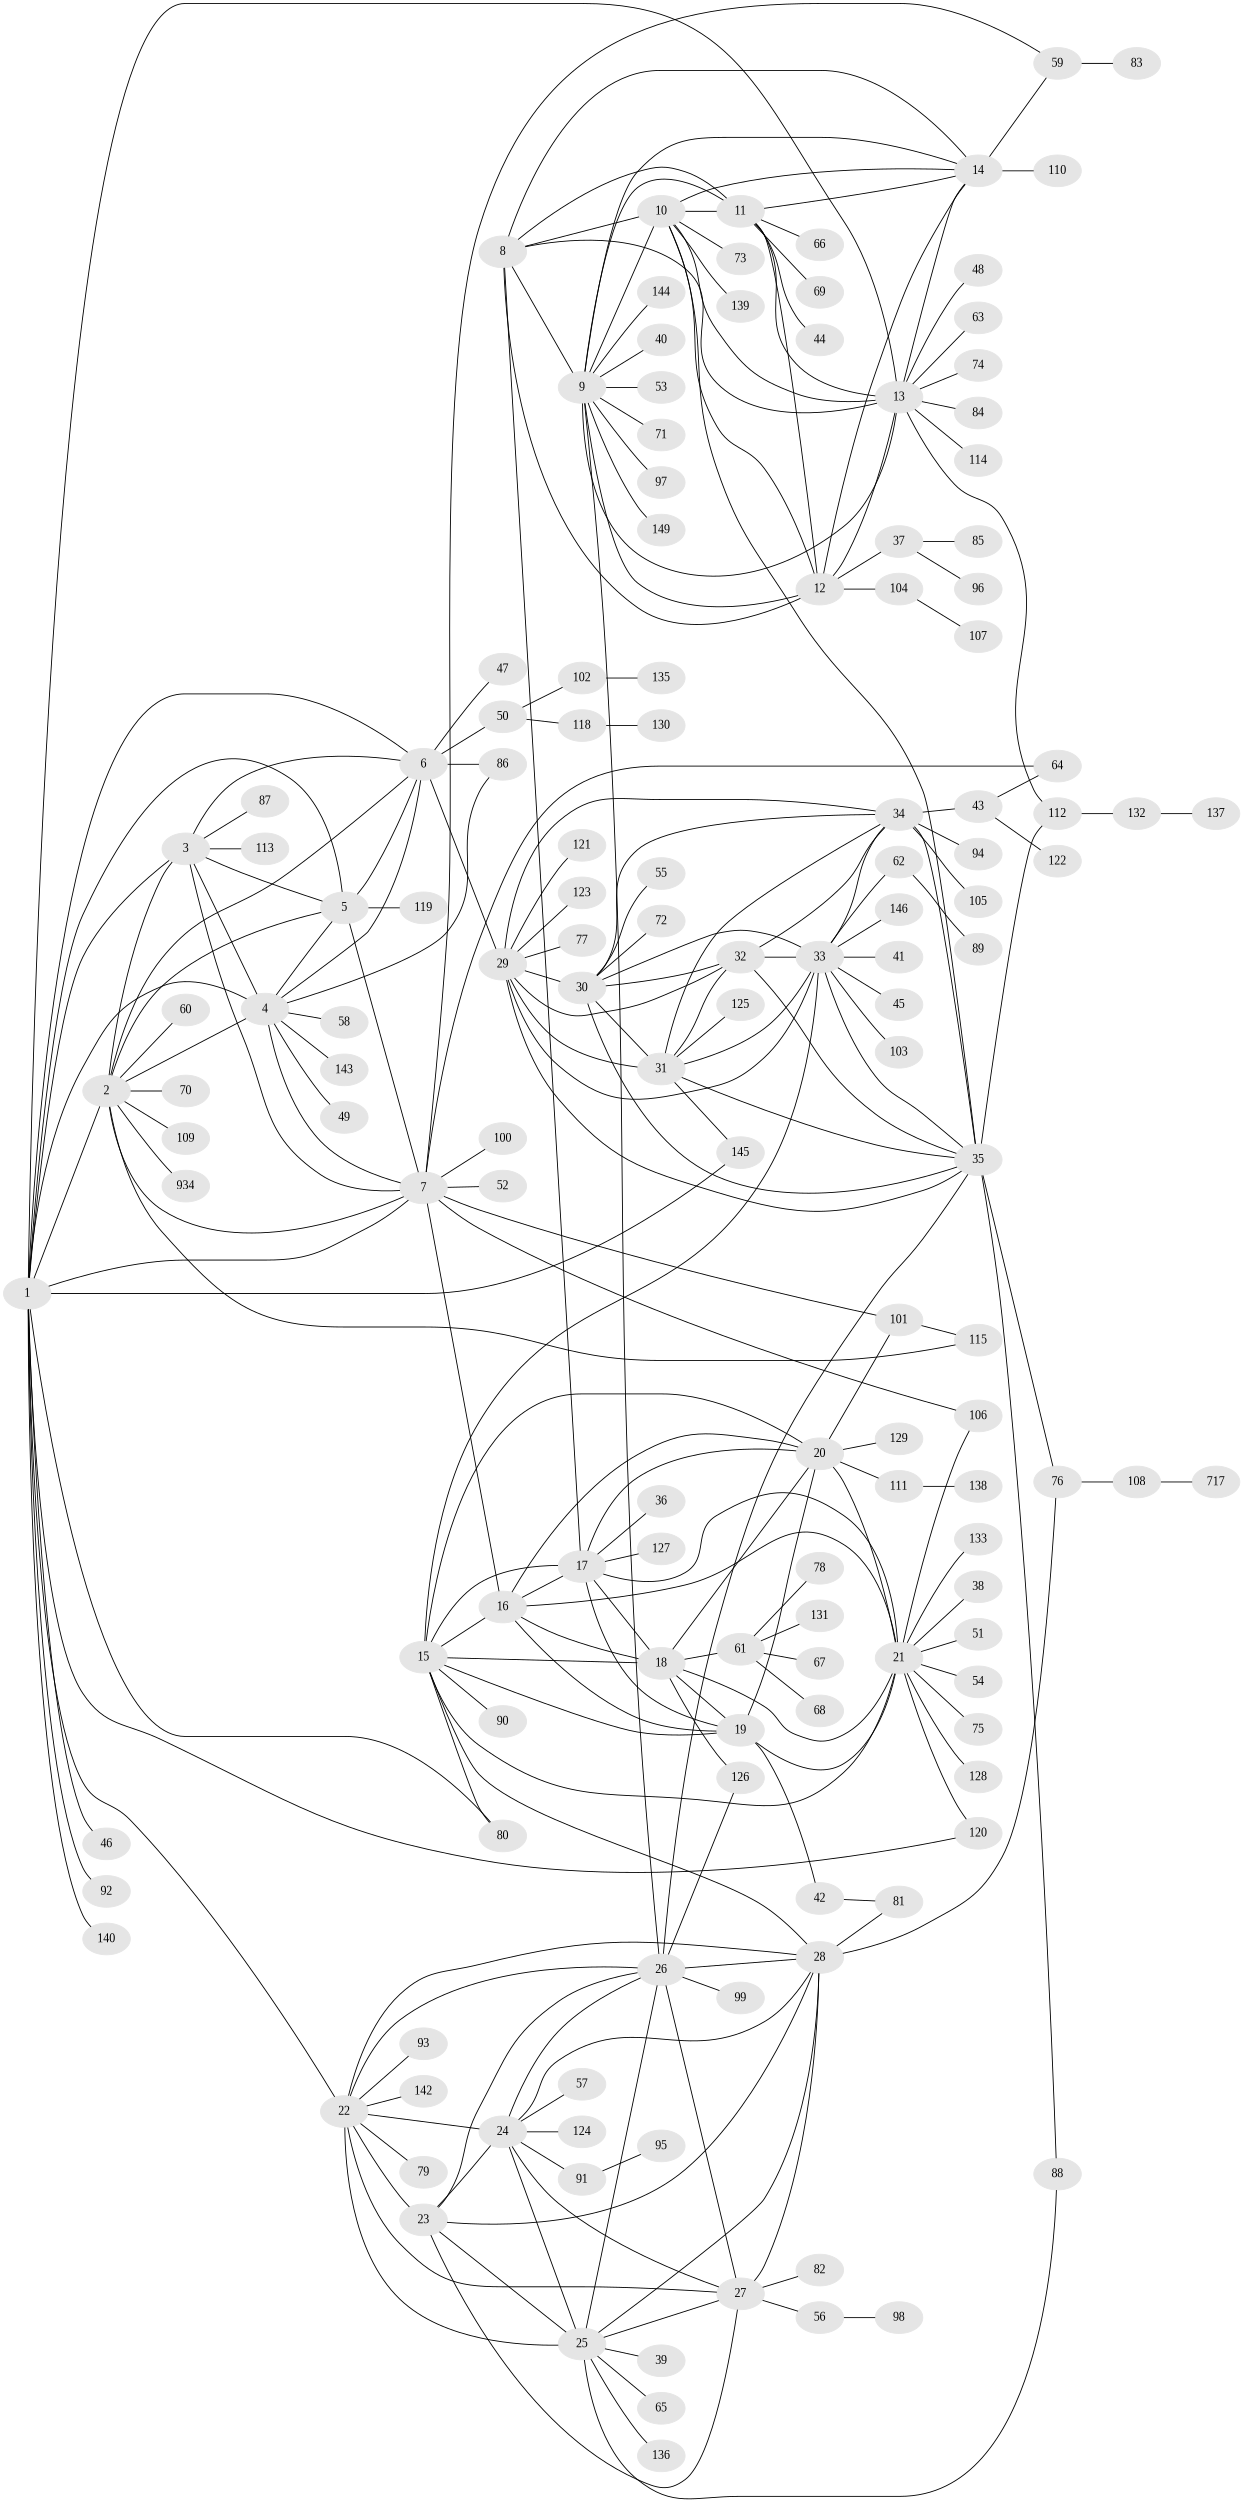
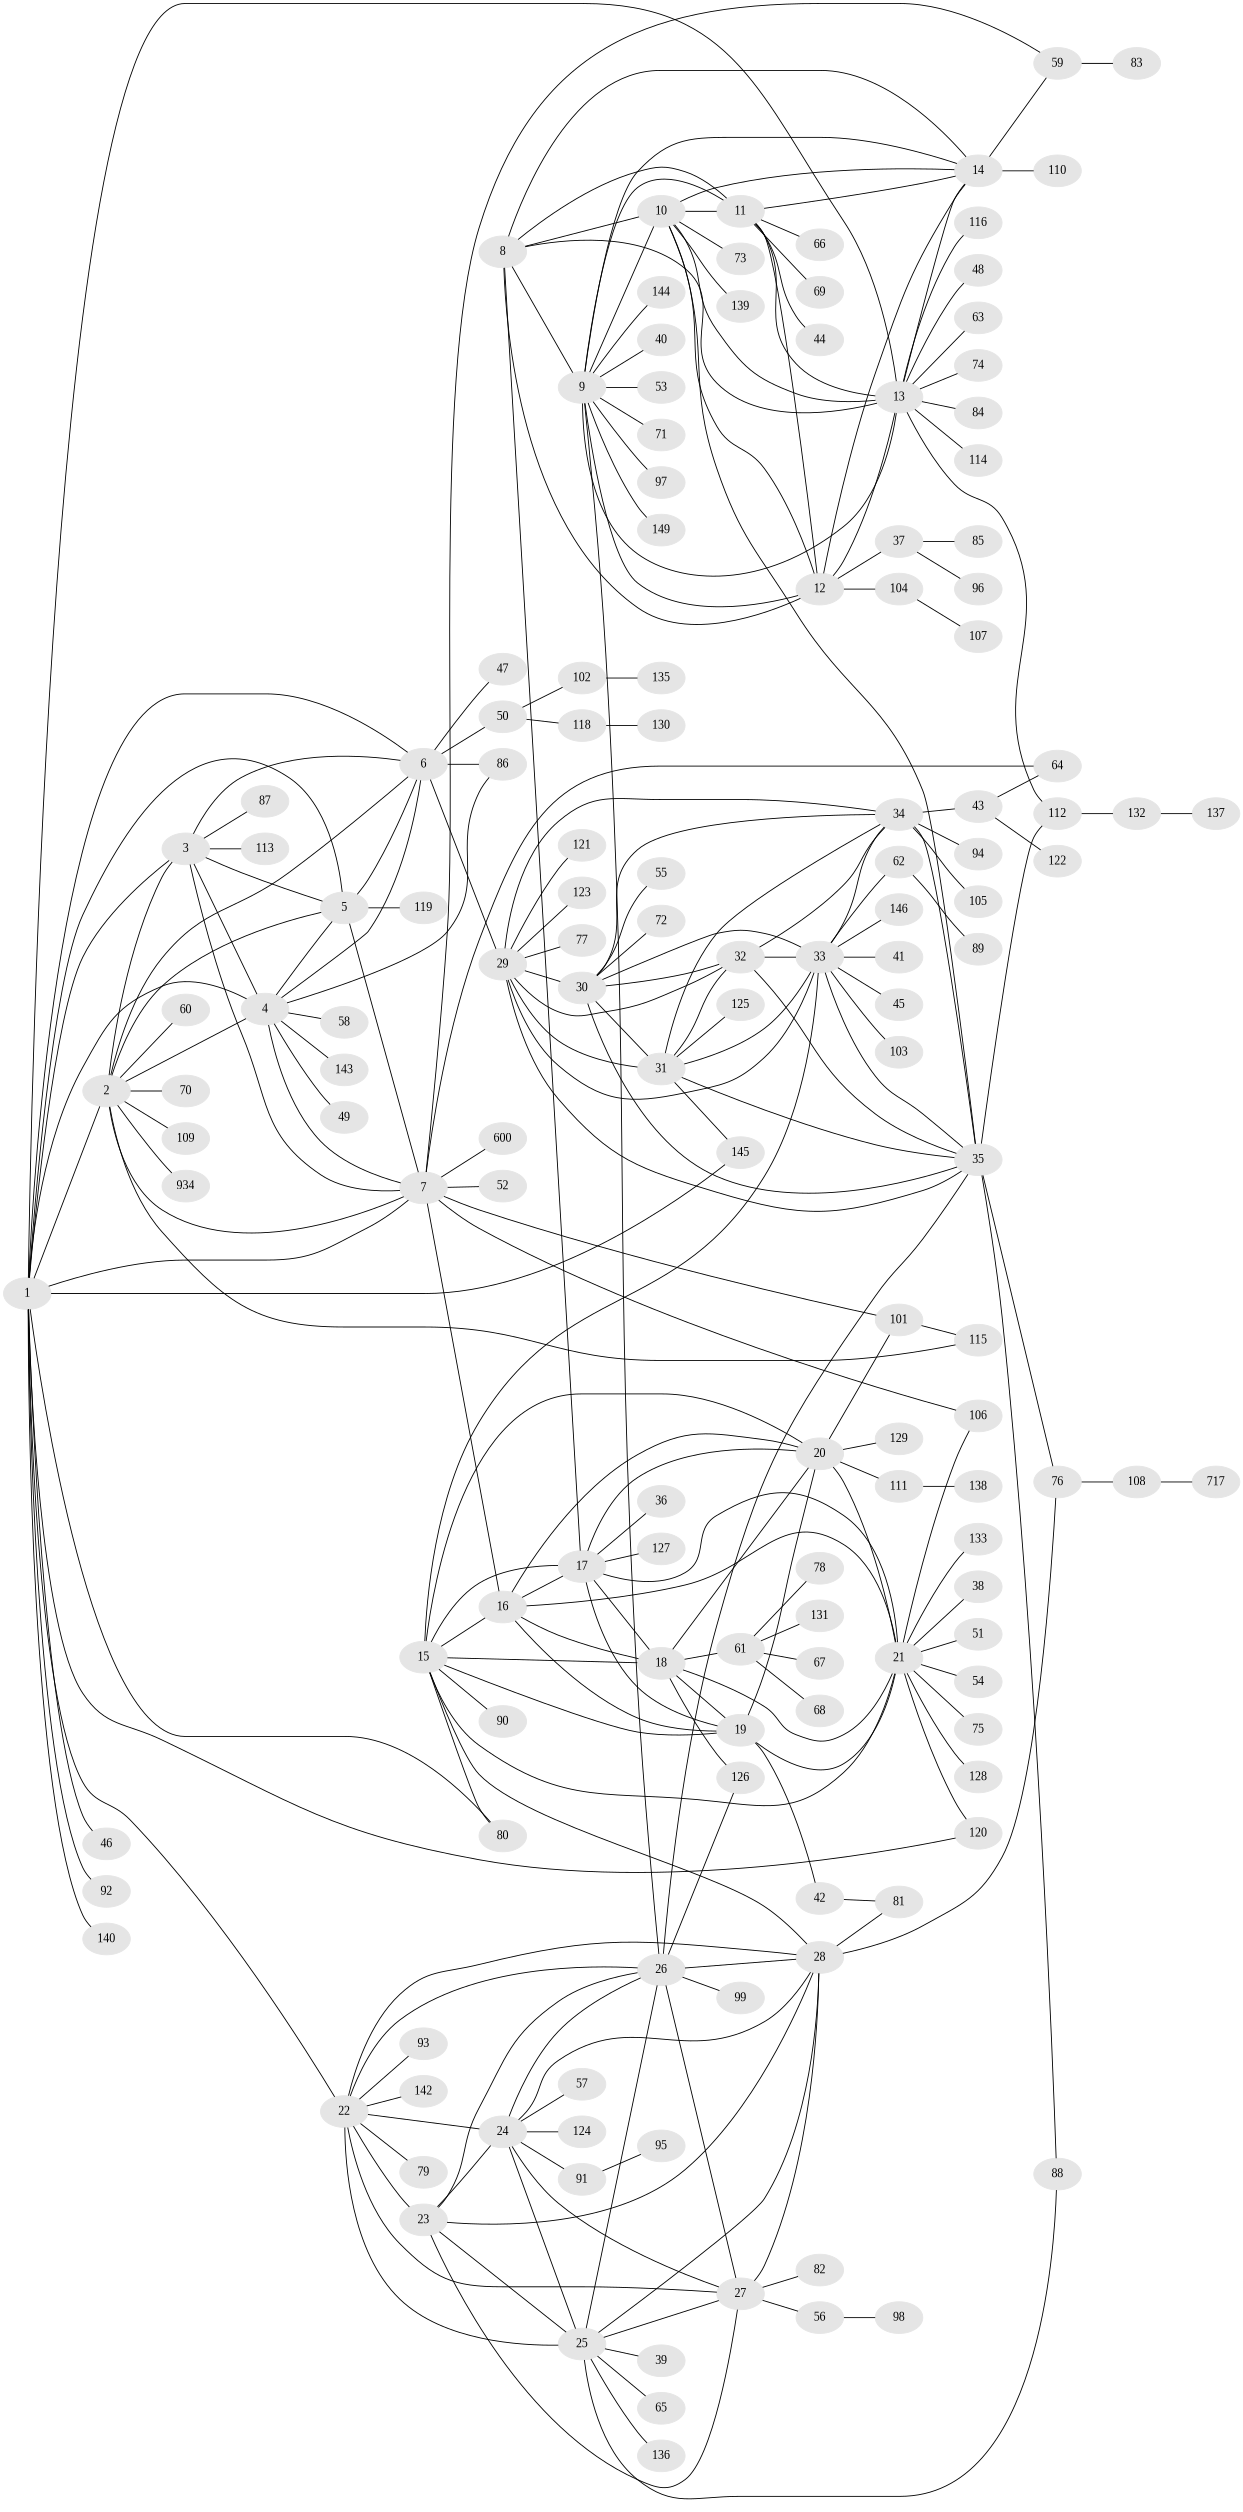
node "116": added
node "100": label "100" -> "600"
